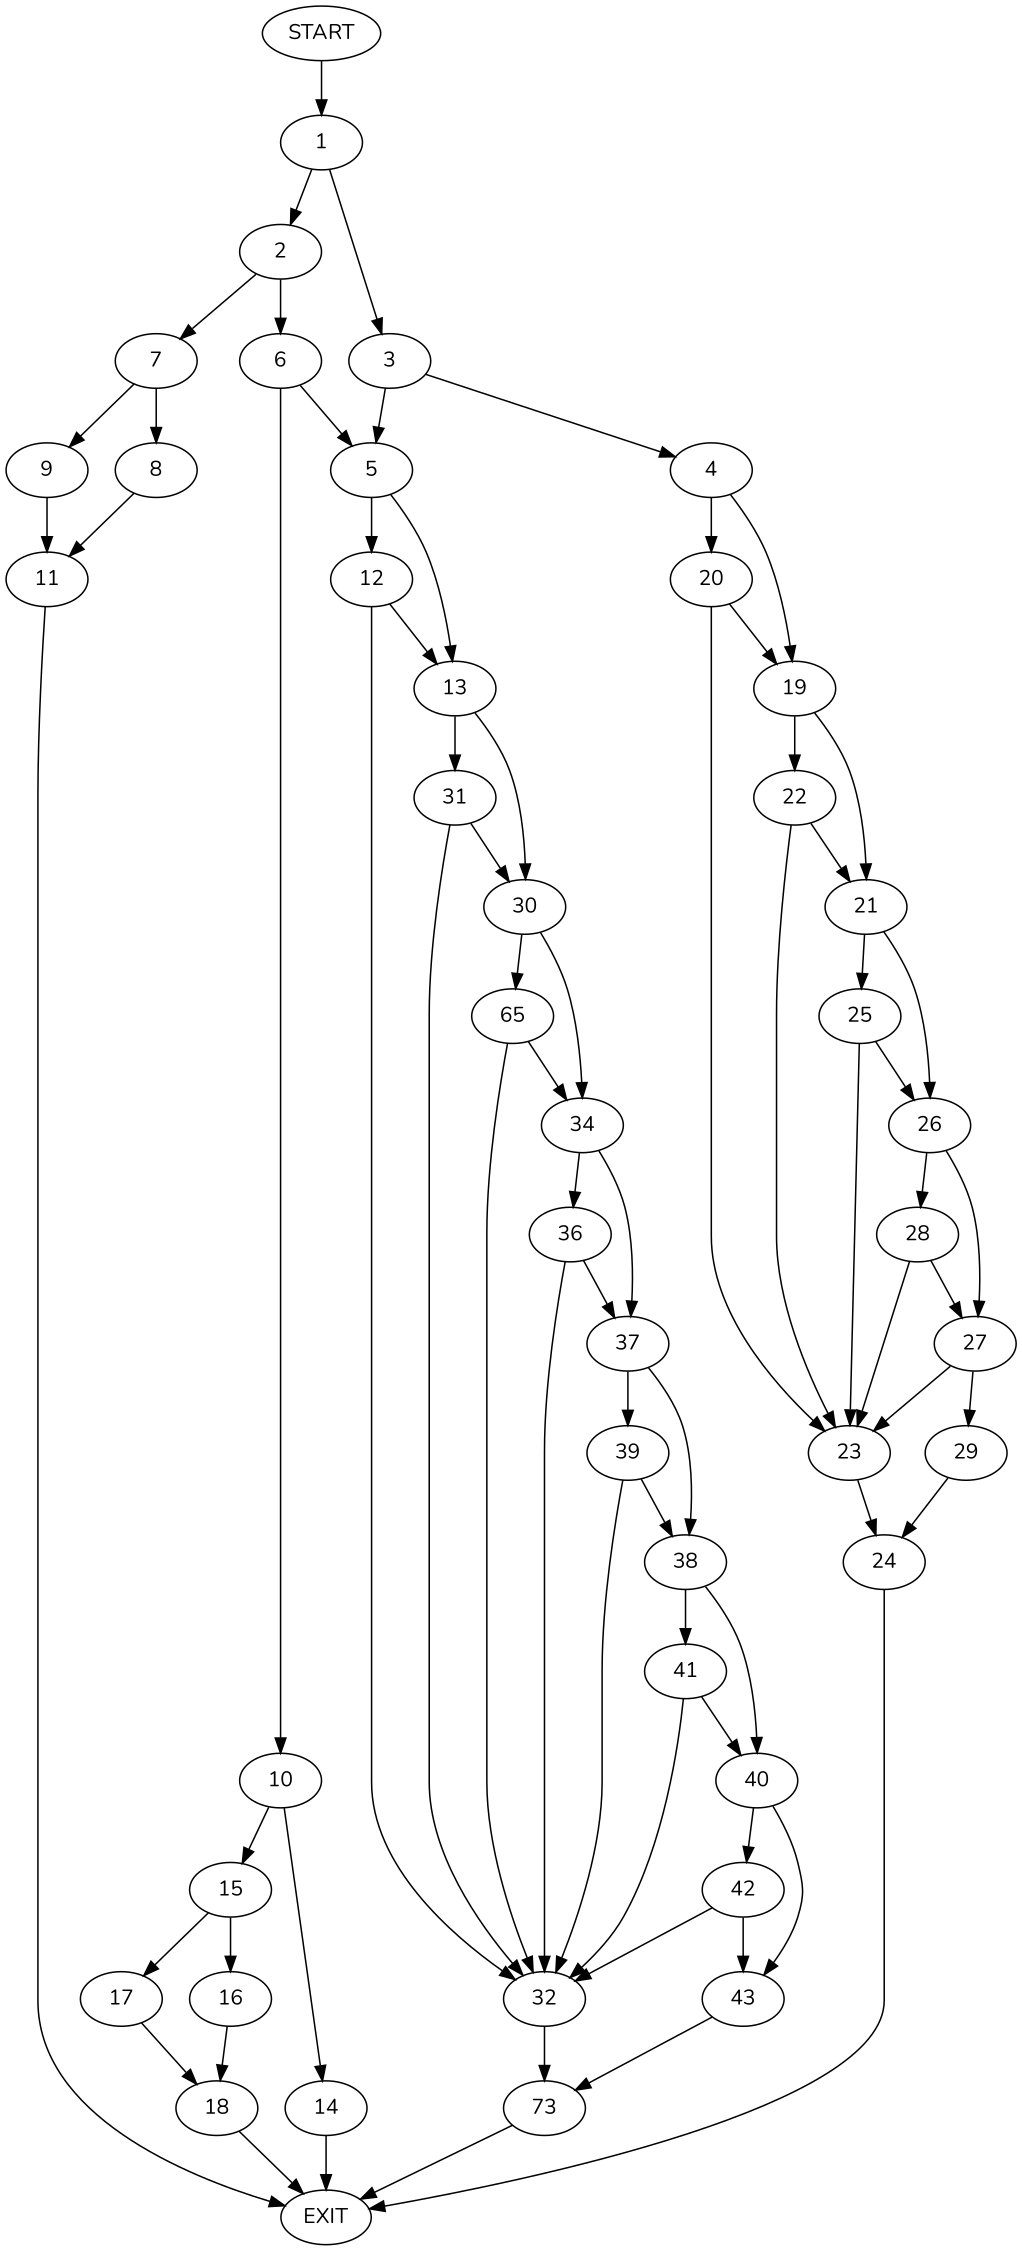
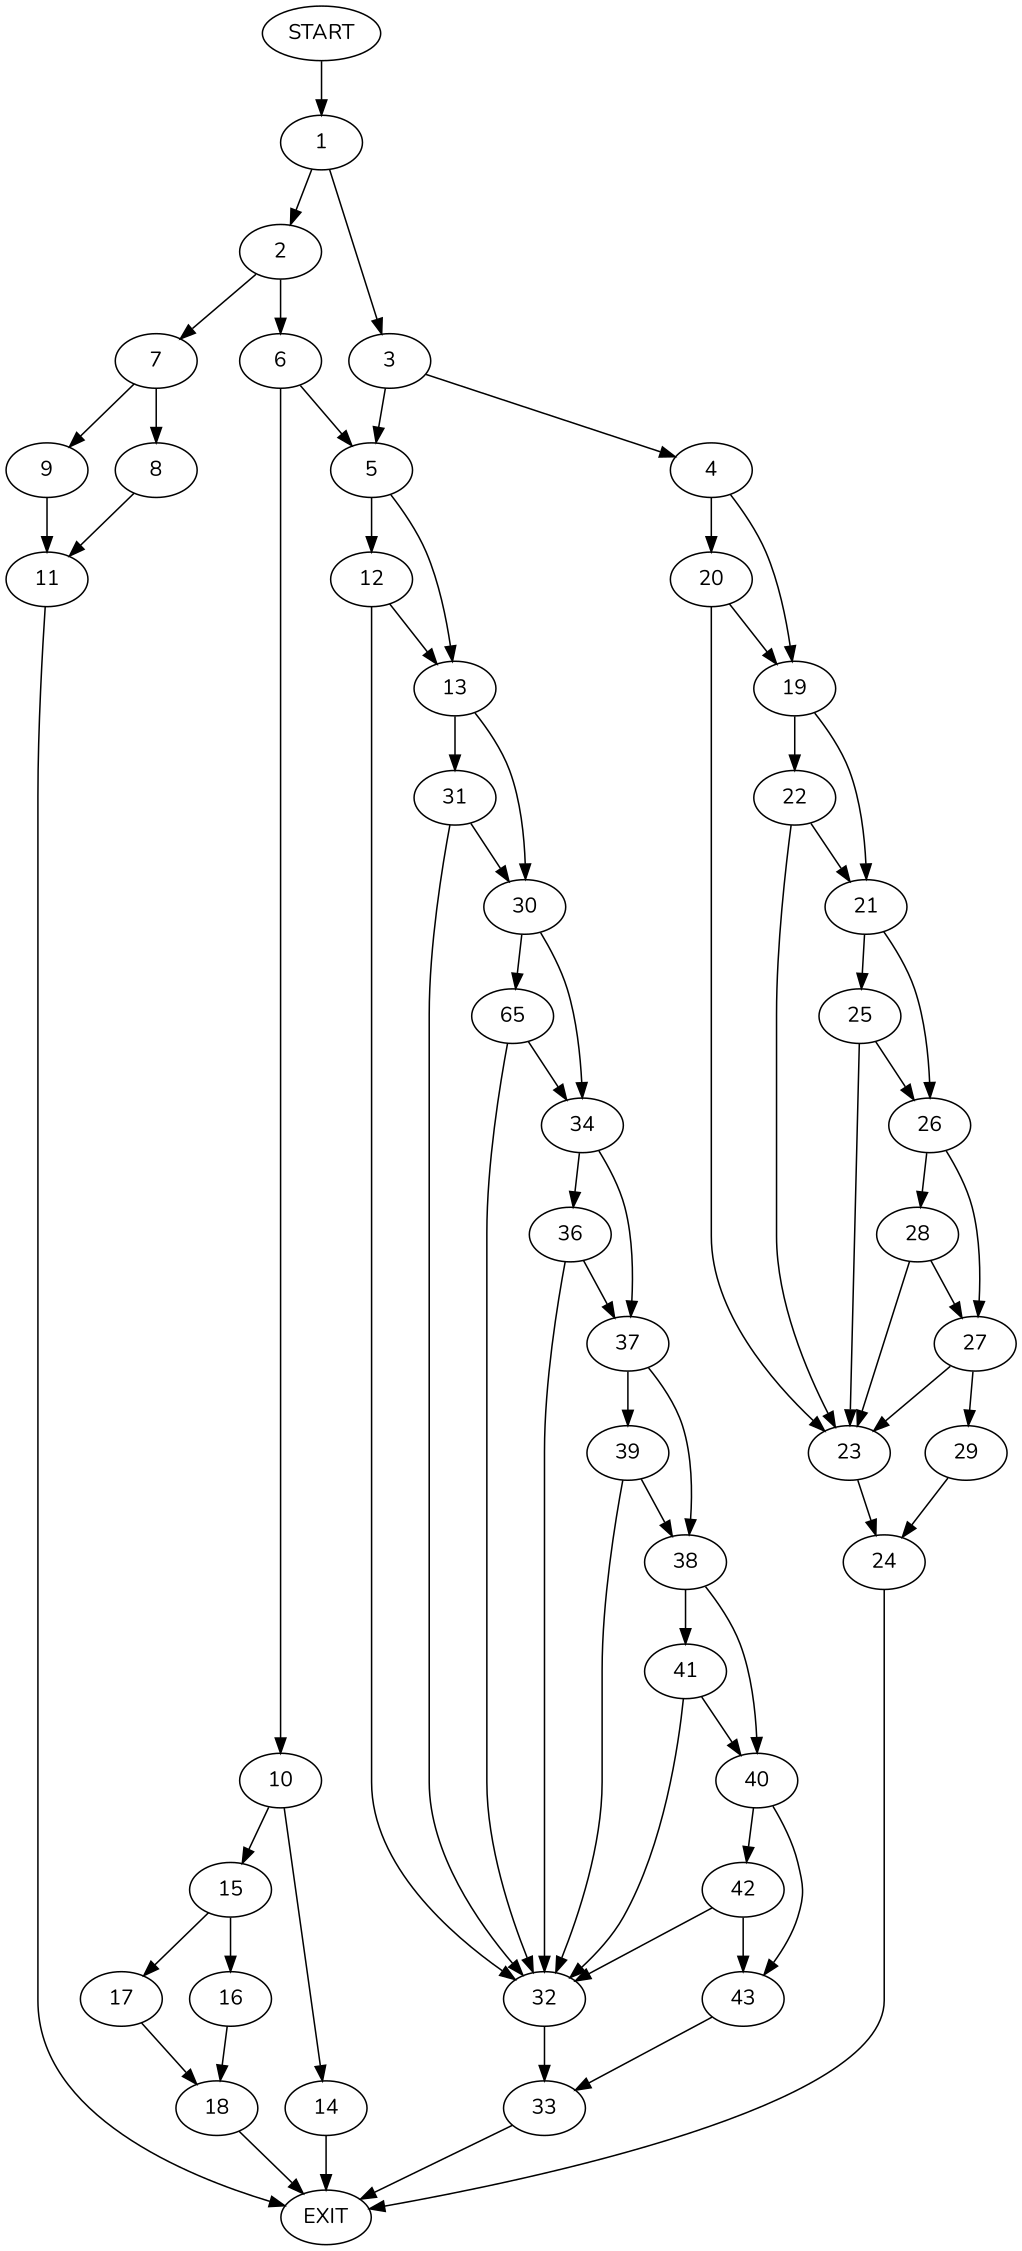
node "73": label "73" -> "33"
